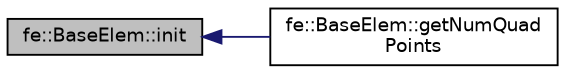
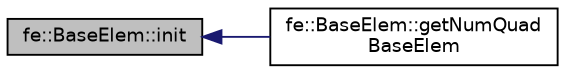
node "fe::BaseElem::getNumQuad Points": label "fe::BaseElem::getNumQuad Points" -> "fe::BaseElem::getNumQuad BaseElem"
